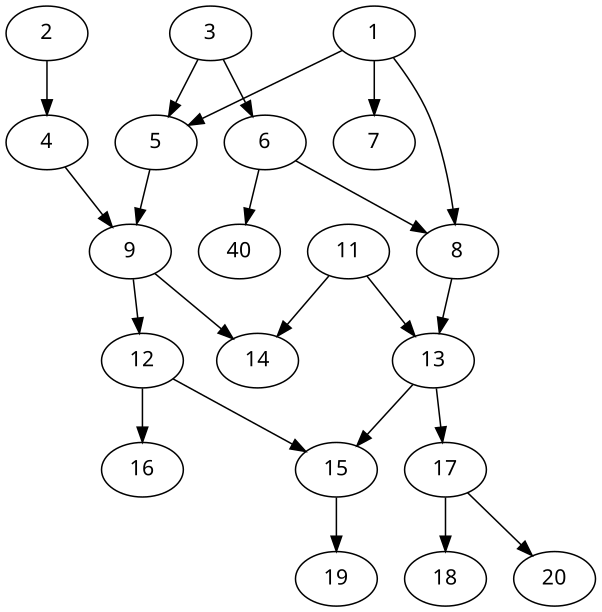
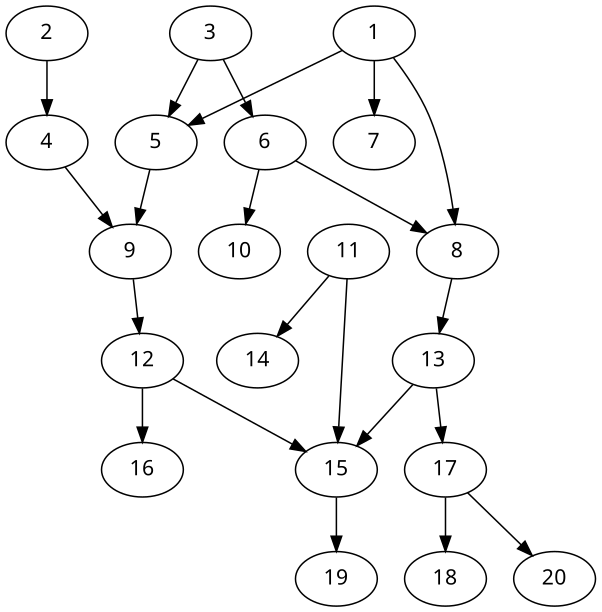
node "40": label "40" -> "10"
edge "11" -> "13": now "11" -> "15"
edge "9" -> "14": removed
